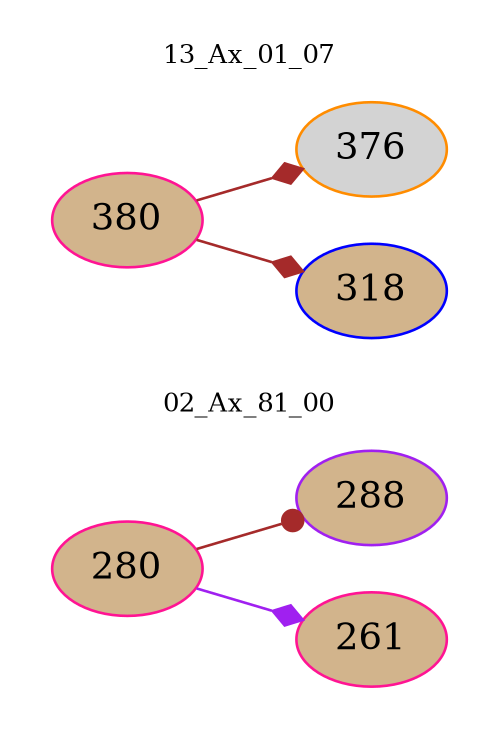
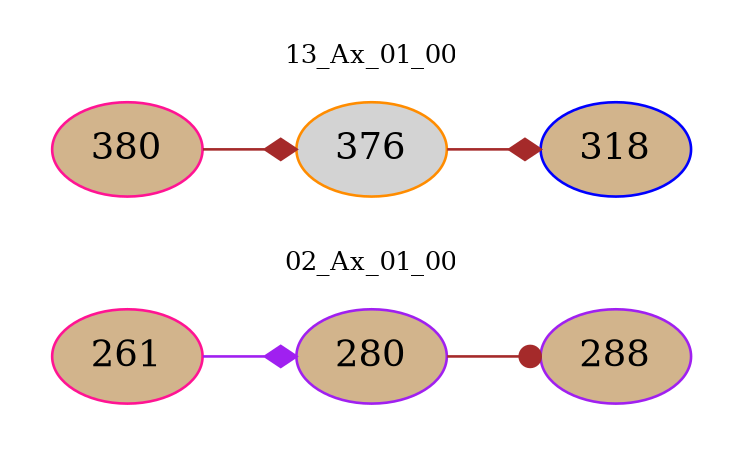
cluster "13_Ax_01_07": label "13_Ax_01_07" -> "13_Ax_01_00"
edge "380" -> "318": now "376" -> "318"
cluster "02_Ax_81_00": label "02_Ax_81_00" -> "02_Ax_01_00"
node "280": color deeppink -> purple
edge "280" -> "261": reversed
